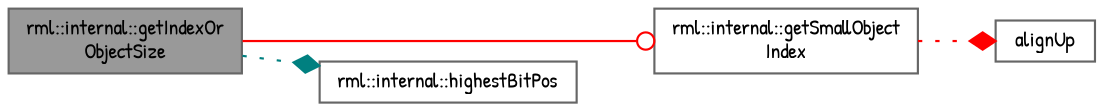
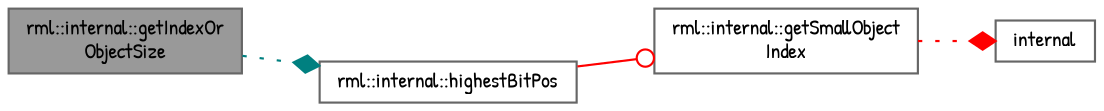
edge "rml::internal::getIndexOr ObjectSize" -> "rml::internal::getSmallObject Index": now "rml::internal::highestBitPos" -> "rml::internal::getSmallObject Index"
node "alignUp": label "alignUp" -> "internal"
